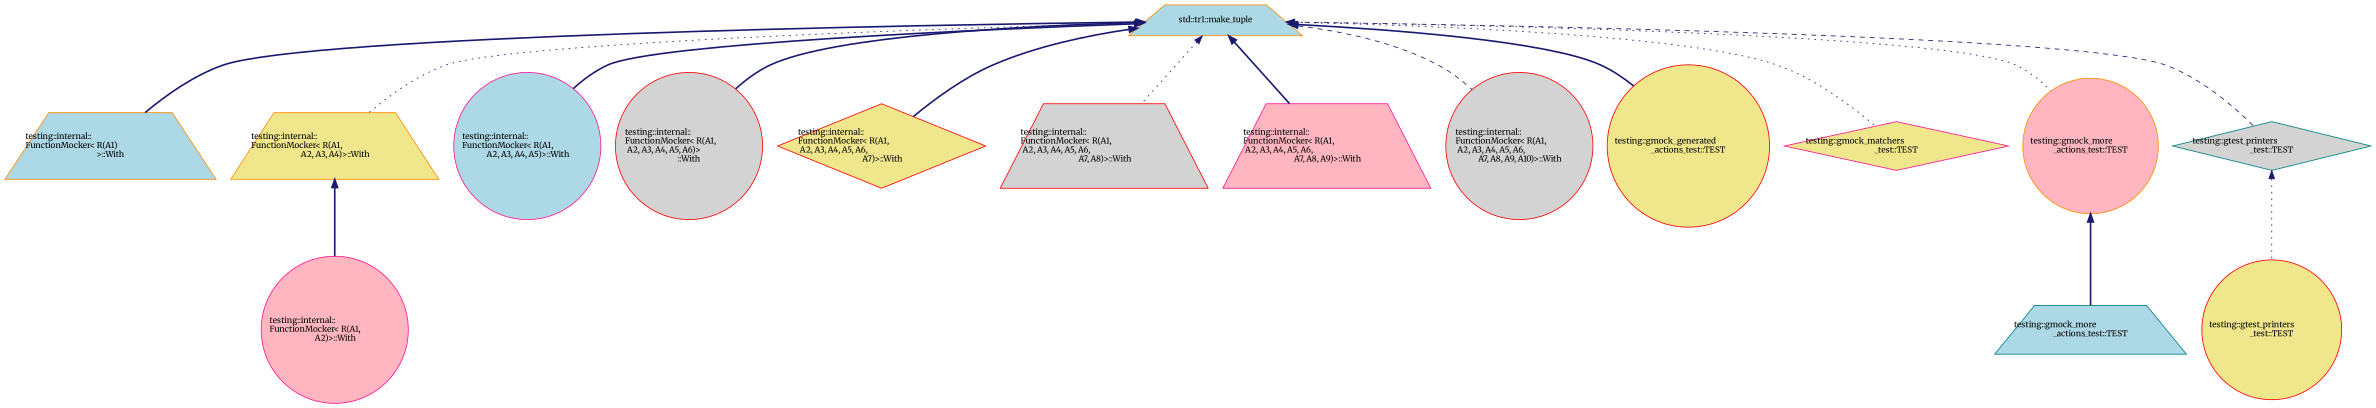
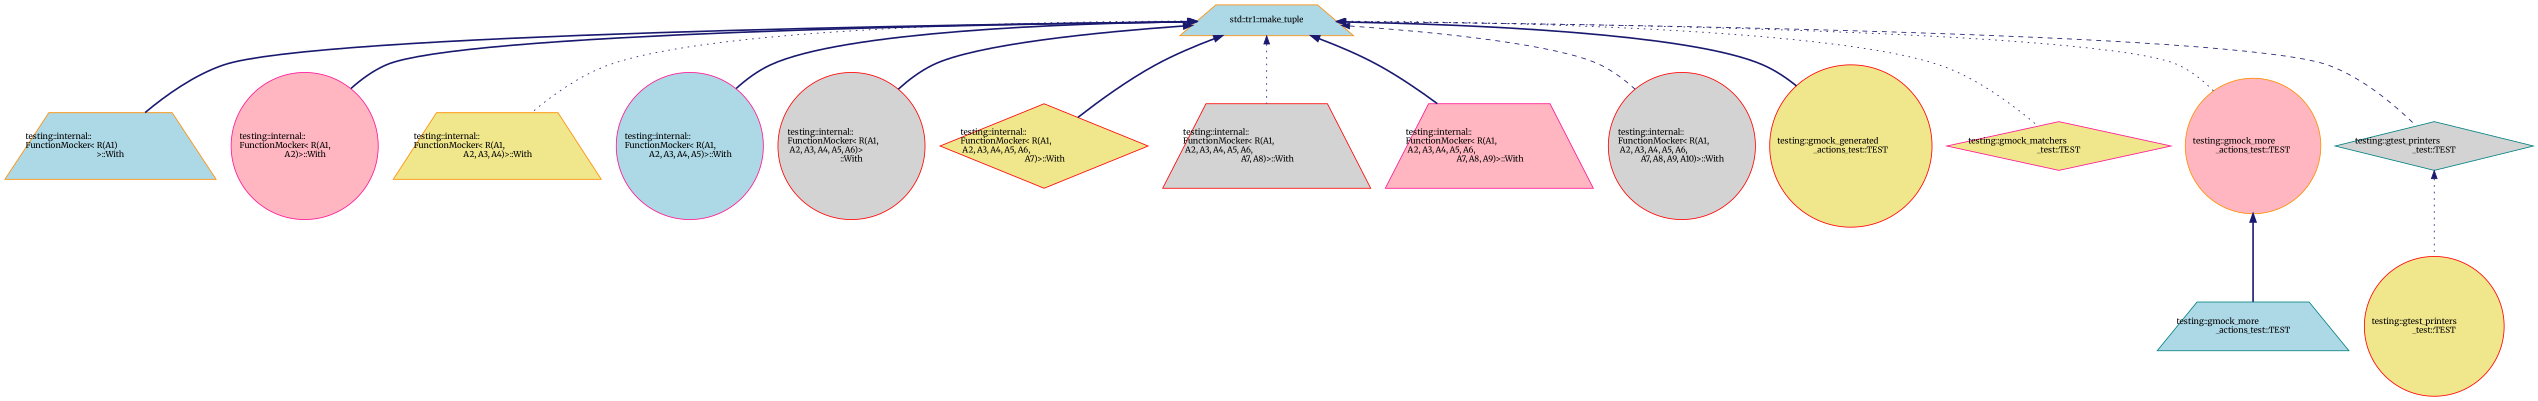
edge "testing::internal:: FunctionMocker< R(A1, A2)>::With" -> "testing::internal:: FunctionMocker< R(A1, A2, A3, A4)>::With": now "testing::internal:: FunctionMocker< R(A1, A2)>::With" -> "std::tr1::make_tuple"
